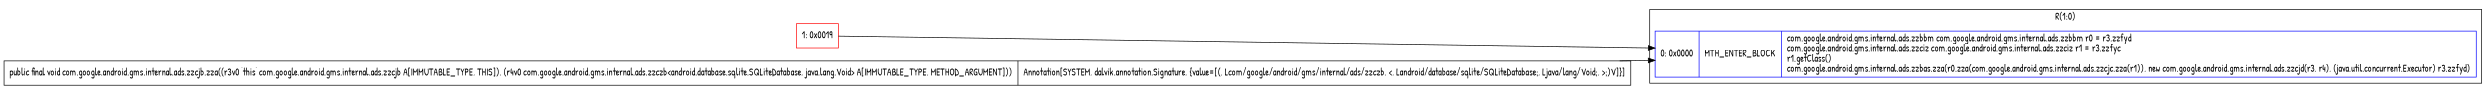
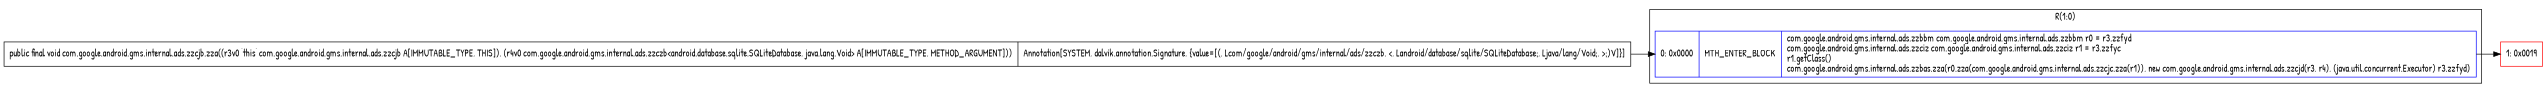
edge "1: 0x0019" -> "0: 0x0000": reversed
